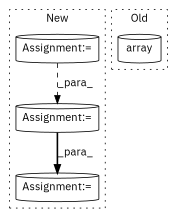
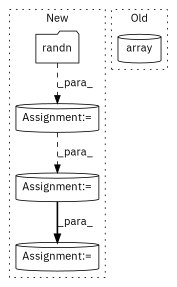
node "randn": added
